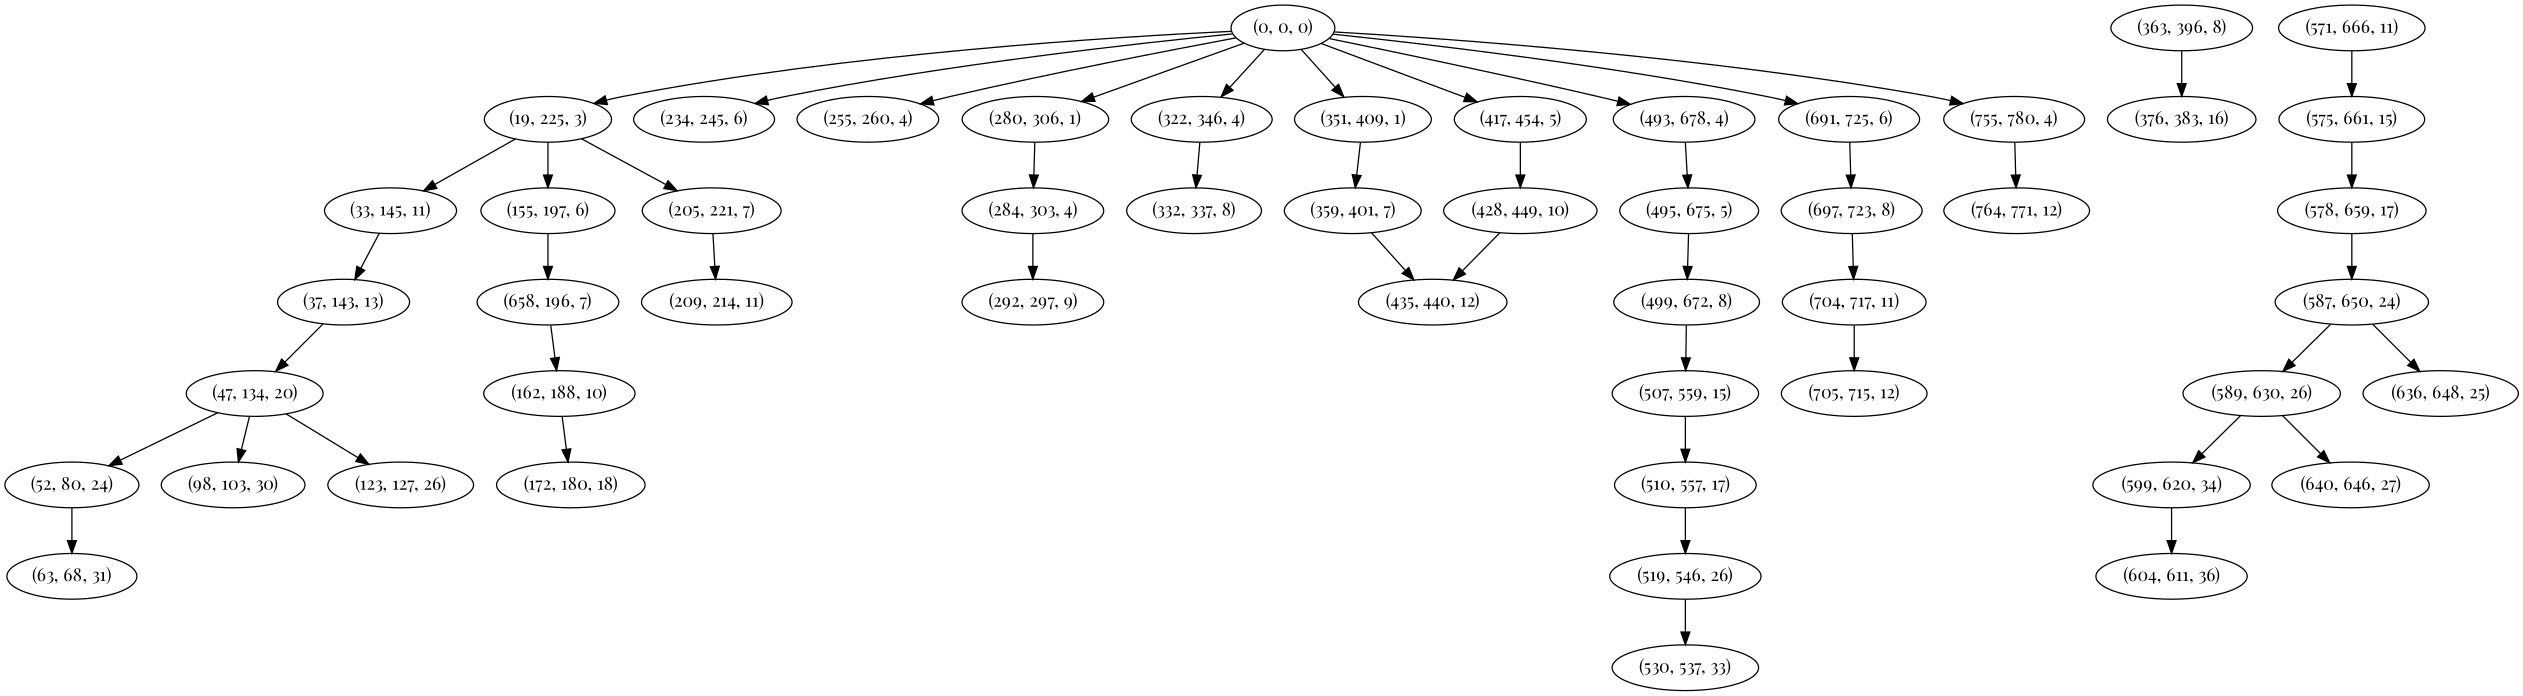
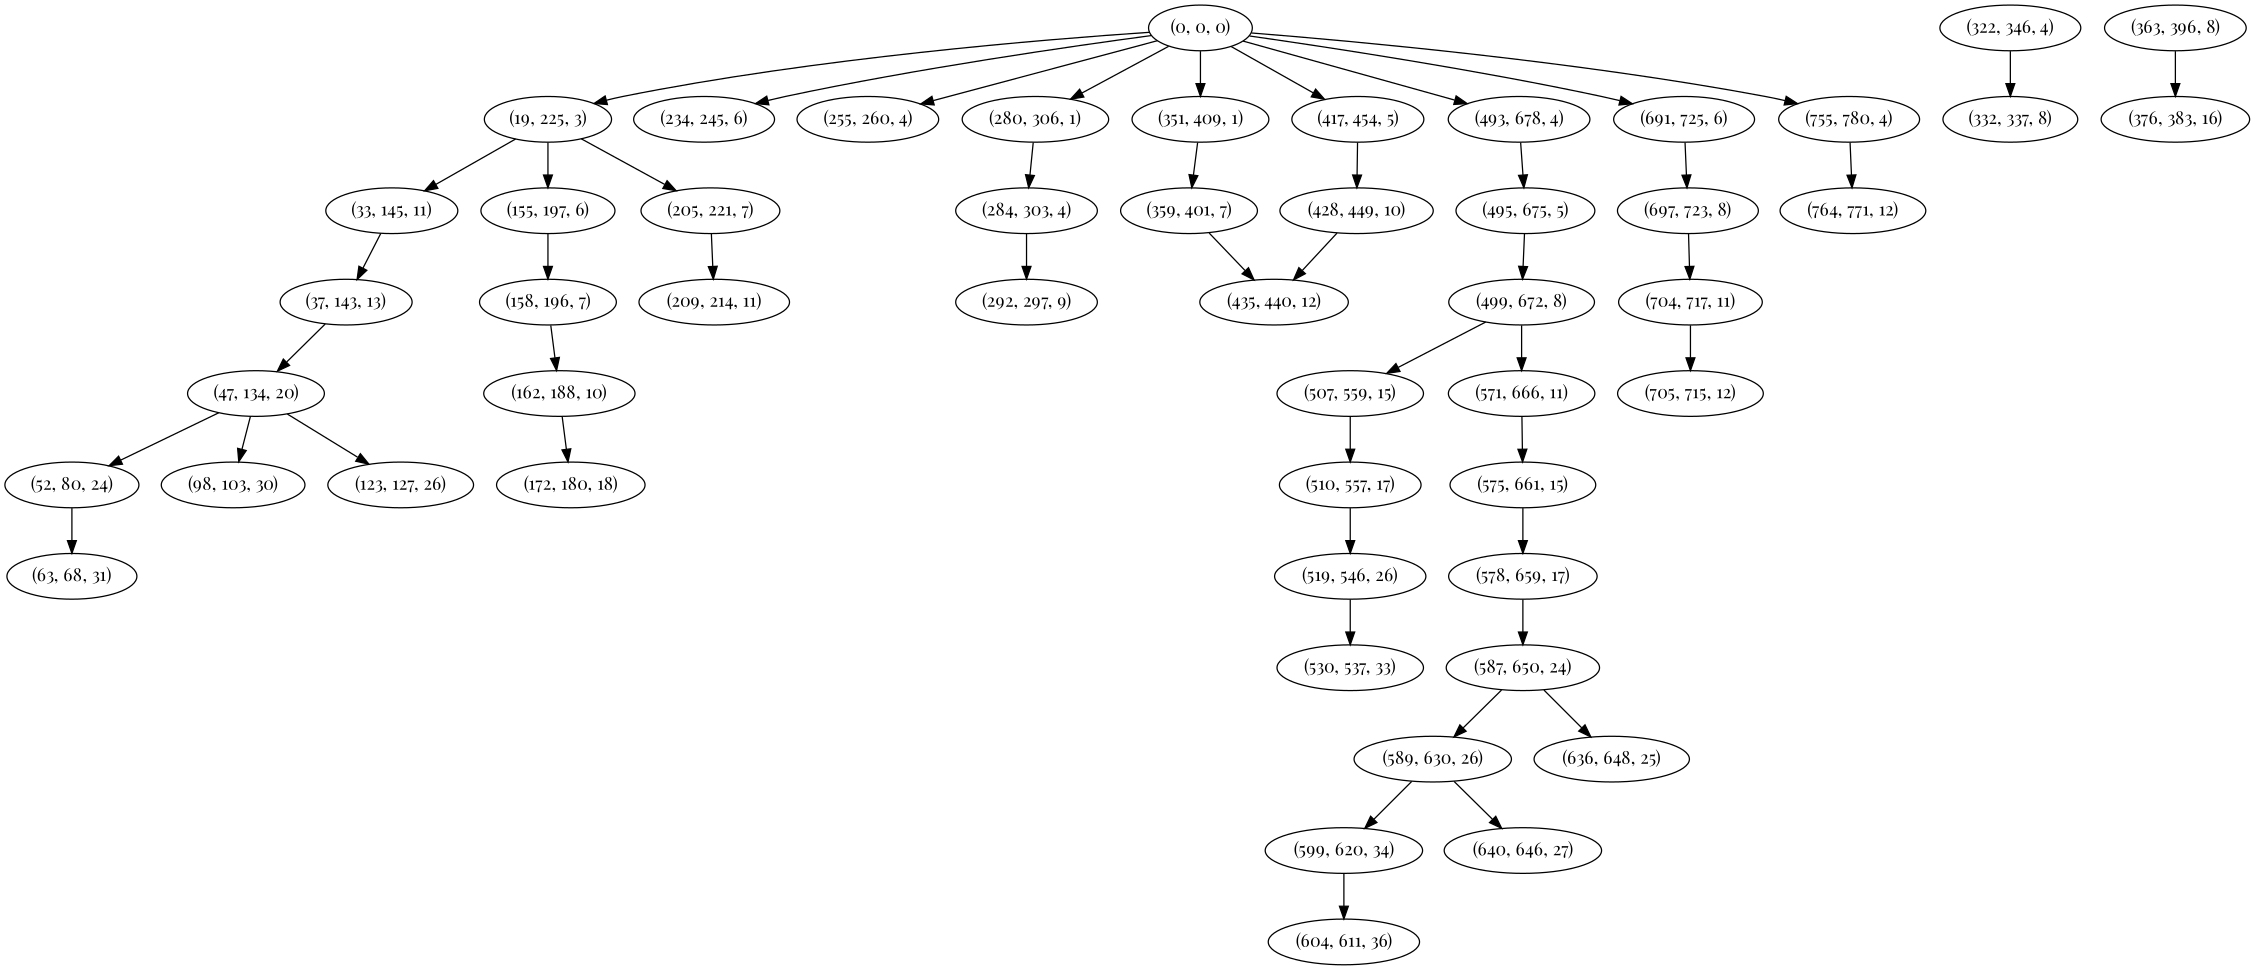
edge "(0, 0, 0)" -> "(322, 346, 4)": removed
node "(658, 196, 7)": label "(658, 196, 7)" -> "(158, 196, 7)"
edge "(499, 672, 8)" -> "(571, 666, 11)": added
